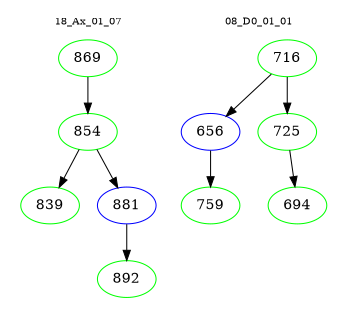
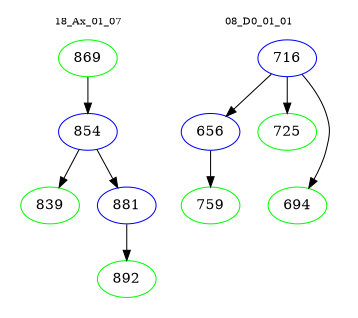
node "716": color green -> blue
node "854": color green -> blue
edge "725" -> "694": now "716" -> "694"
